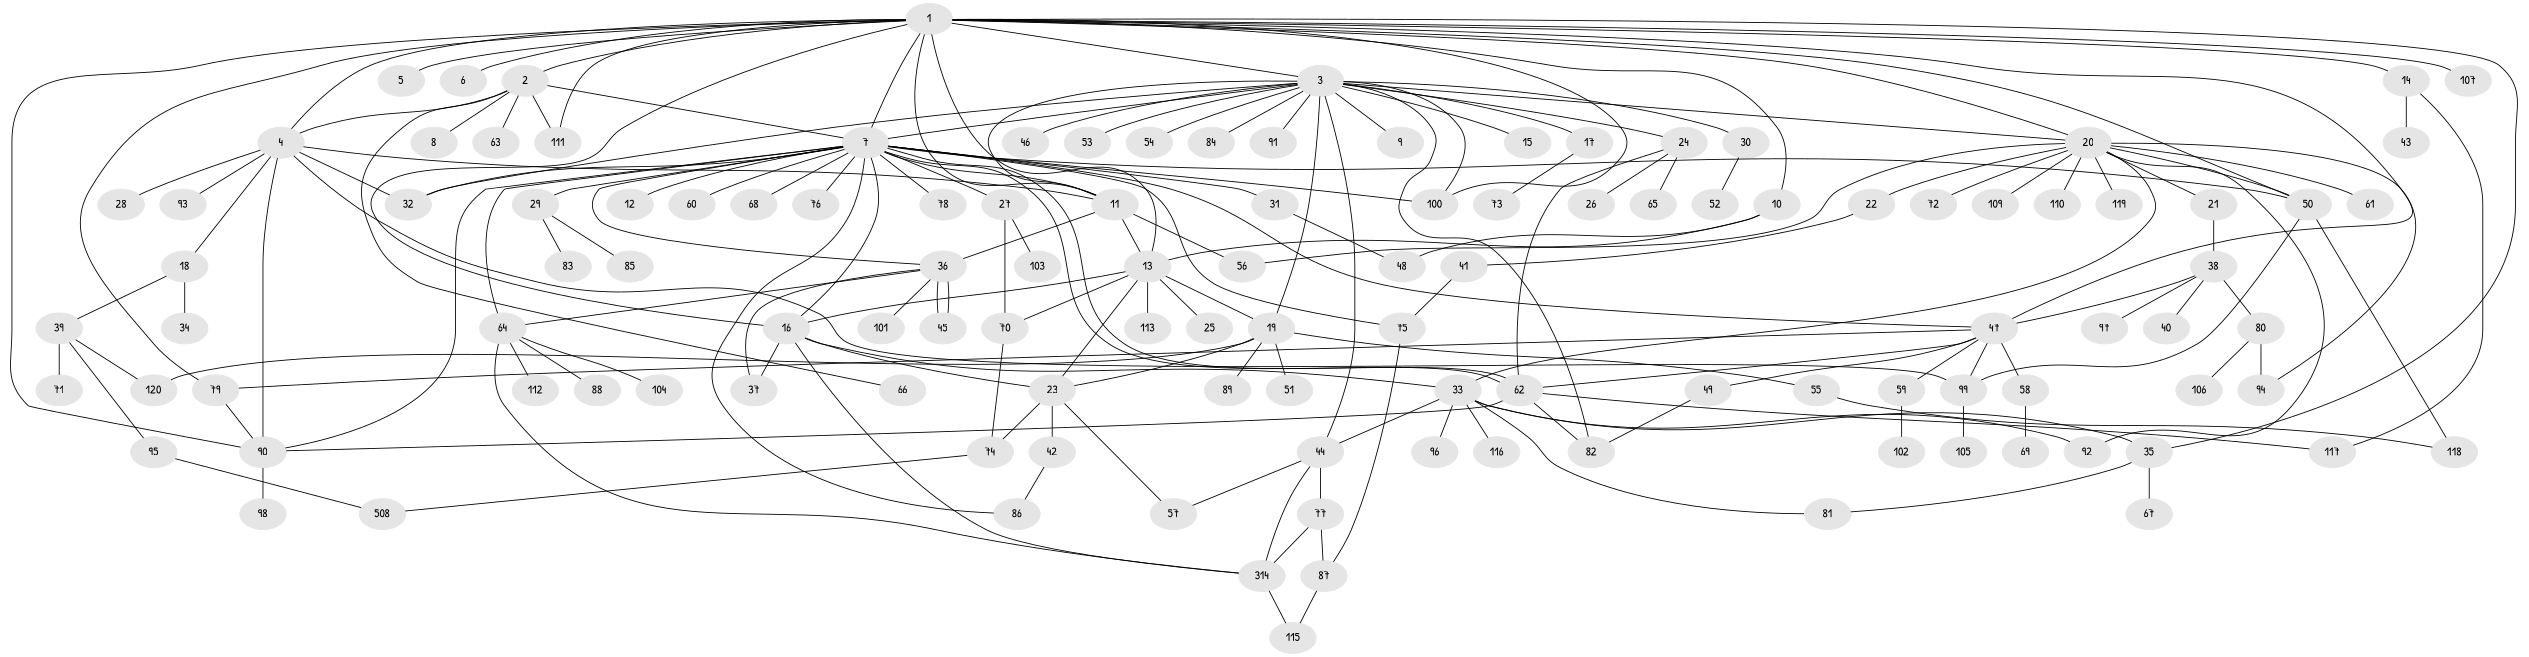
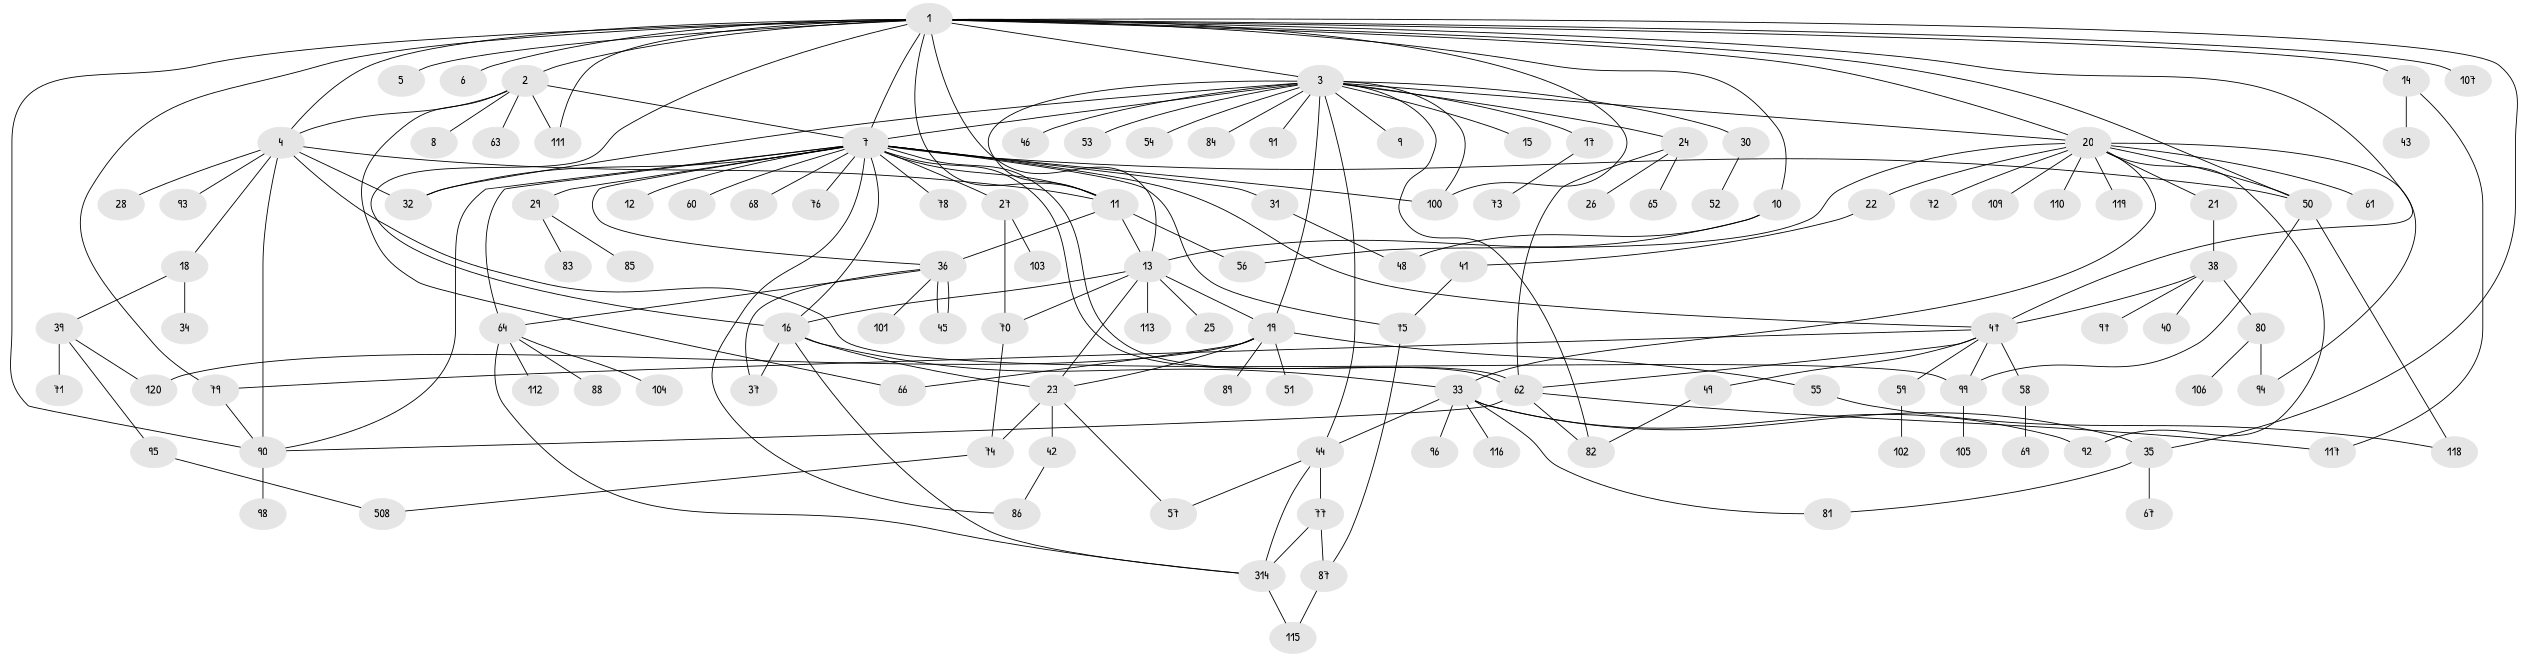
edge "19" -- "66": added
